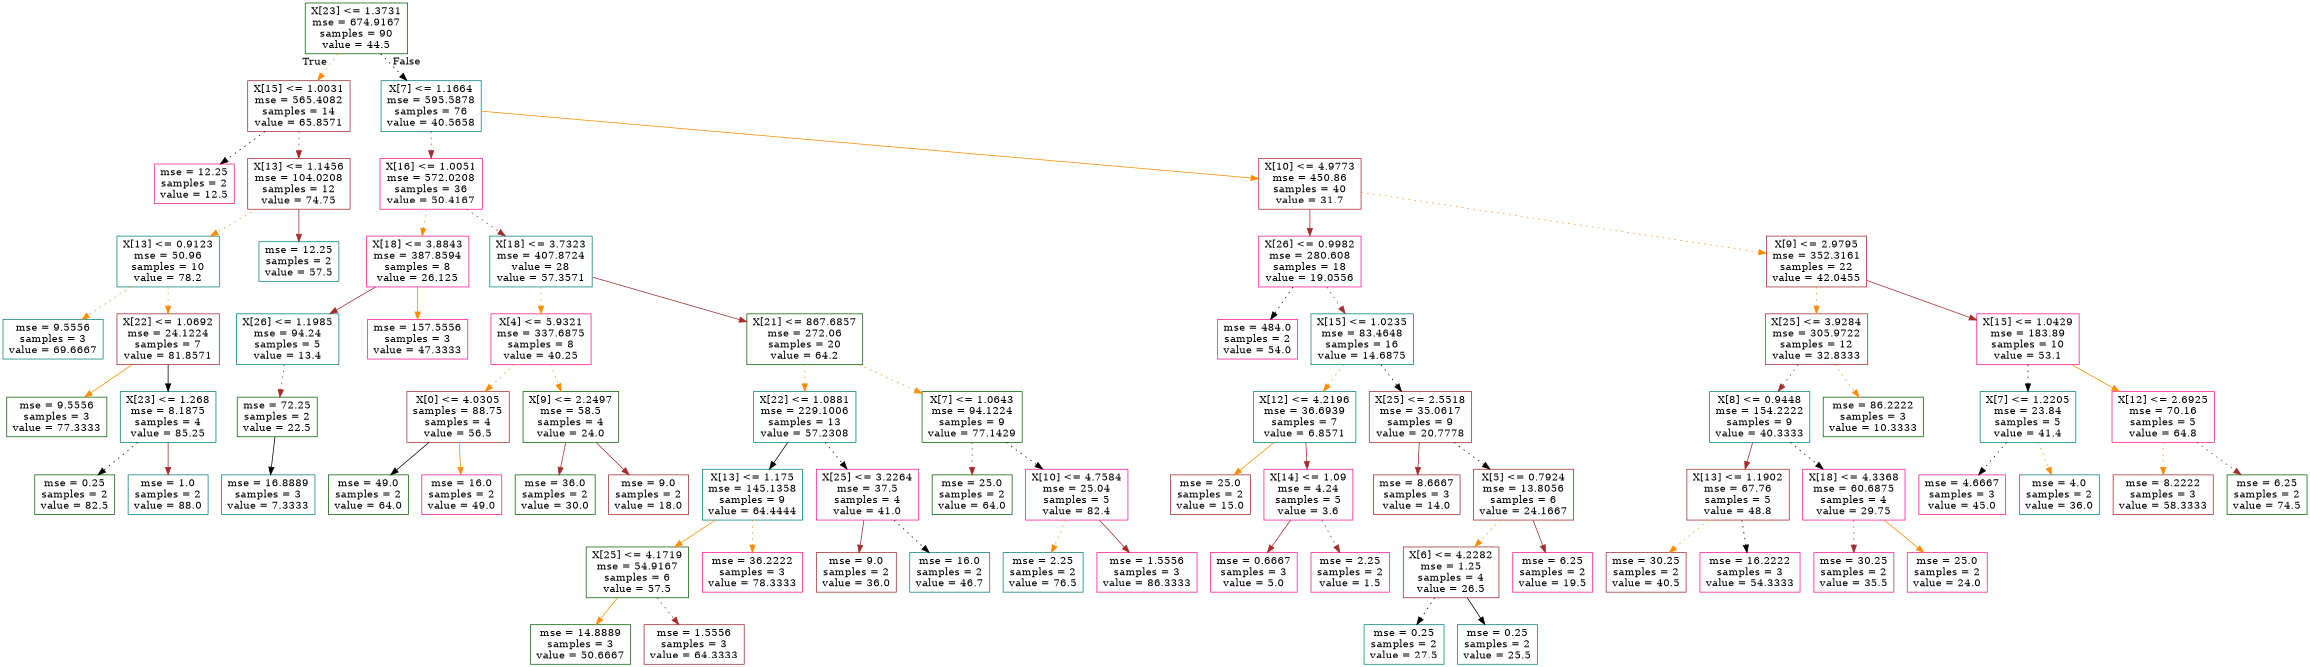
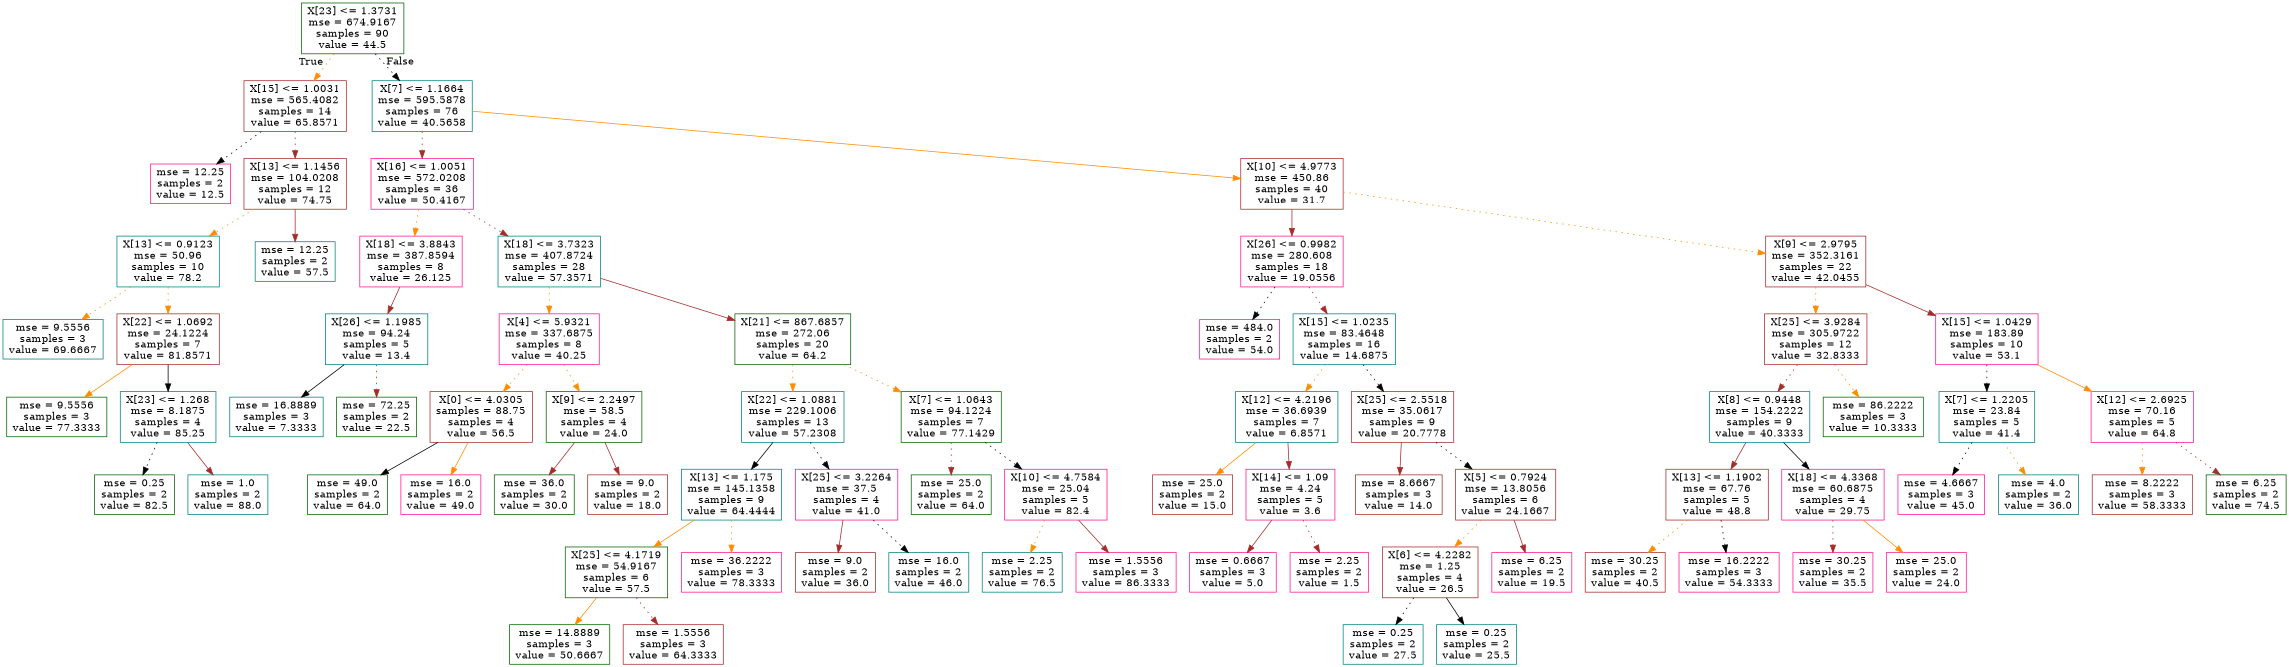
node "X[18] <= 3.7323 mse = 407.8724 value = 28 value = 57.3571": label "X[18] <= 3.7323 mse = 407.8724 value = 28 value = 57.3571" -> "X[18] <= 3.7323 mse = 407.8724 samples = 28 value = 57.3571"
node "mse = 157.5556 samples = 3 value = 47.3333": removed
node "X[7] <= 1.0643 mse = 94.1224 samples = 9 value = 77.1429": label "X[7] <= 1.0643 mse = 94.1224 samples = 9 value = 77.1429" -> "X[7] <= 1.0643 mse = 94.1224 samples = 7 value = 77.1429"
edge "mse = 72.25 samples = 2 value = 22.5" -> "mse = 16.8889 samples = 3 value = 7.3333": now "X[26] <= 1.1985 mse = 94.24 samples = 5 value = 13.4" -> "mse = 16.8889 samples = 3 value = 7.3333"
edge "X[8] <= 0.9448 mse = 154.2222 samples = 9 value = 40.3333" -> "X[18] <= 4.3368 mse = 60.6875 samples = 4 value = 29.75": style dotted -> solid
node "mse = 16.0 samples = 2 value = 46.7": label "mse = 16.0 samples = 2 value = 46.7" -> "mse = 16.0 samples = 2 value = 46.0"
